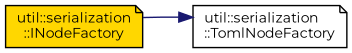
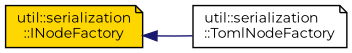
edge "util::serialization ::INodeFactory" -> "util::serialization ::TomlNodeFactory": reversed
